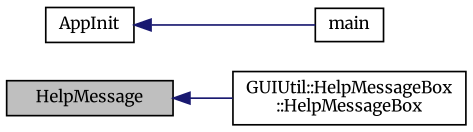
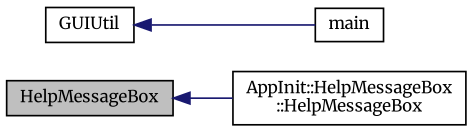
node "AppInit": label "AppInit" -> "GUIUtil"
node "HelpMessage": label "HelpMessage" -> "HelpMessageBox"
node "GUIUtil::HelpMessageBox ::HelpMessageBox": label "GUIUtil::HelpMessageBox ::HelpMessageBox" -> "AppInit::HelpMessageBox ::HelpMessageBox"
